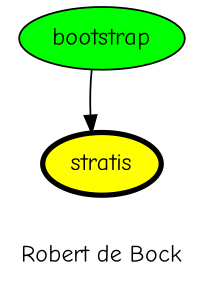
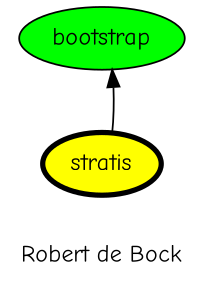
edge "bootstrap" -> "stratis": reversed
